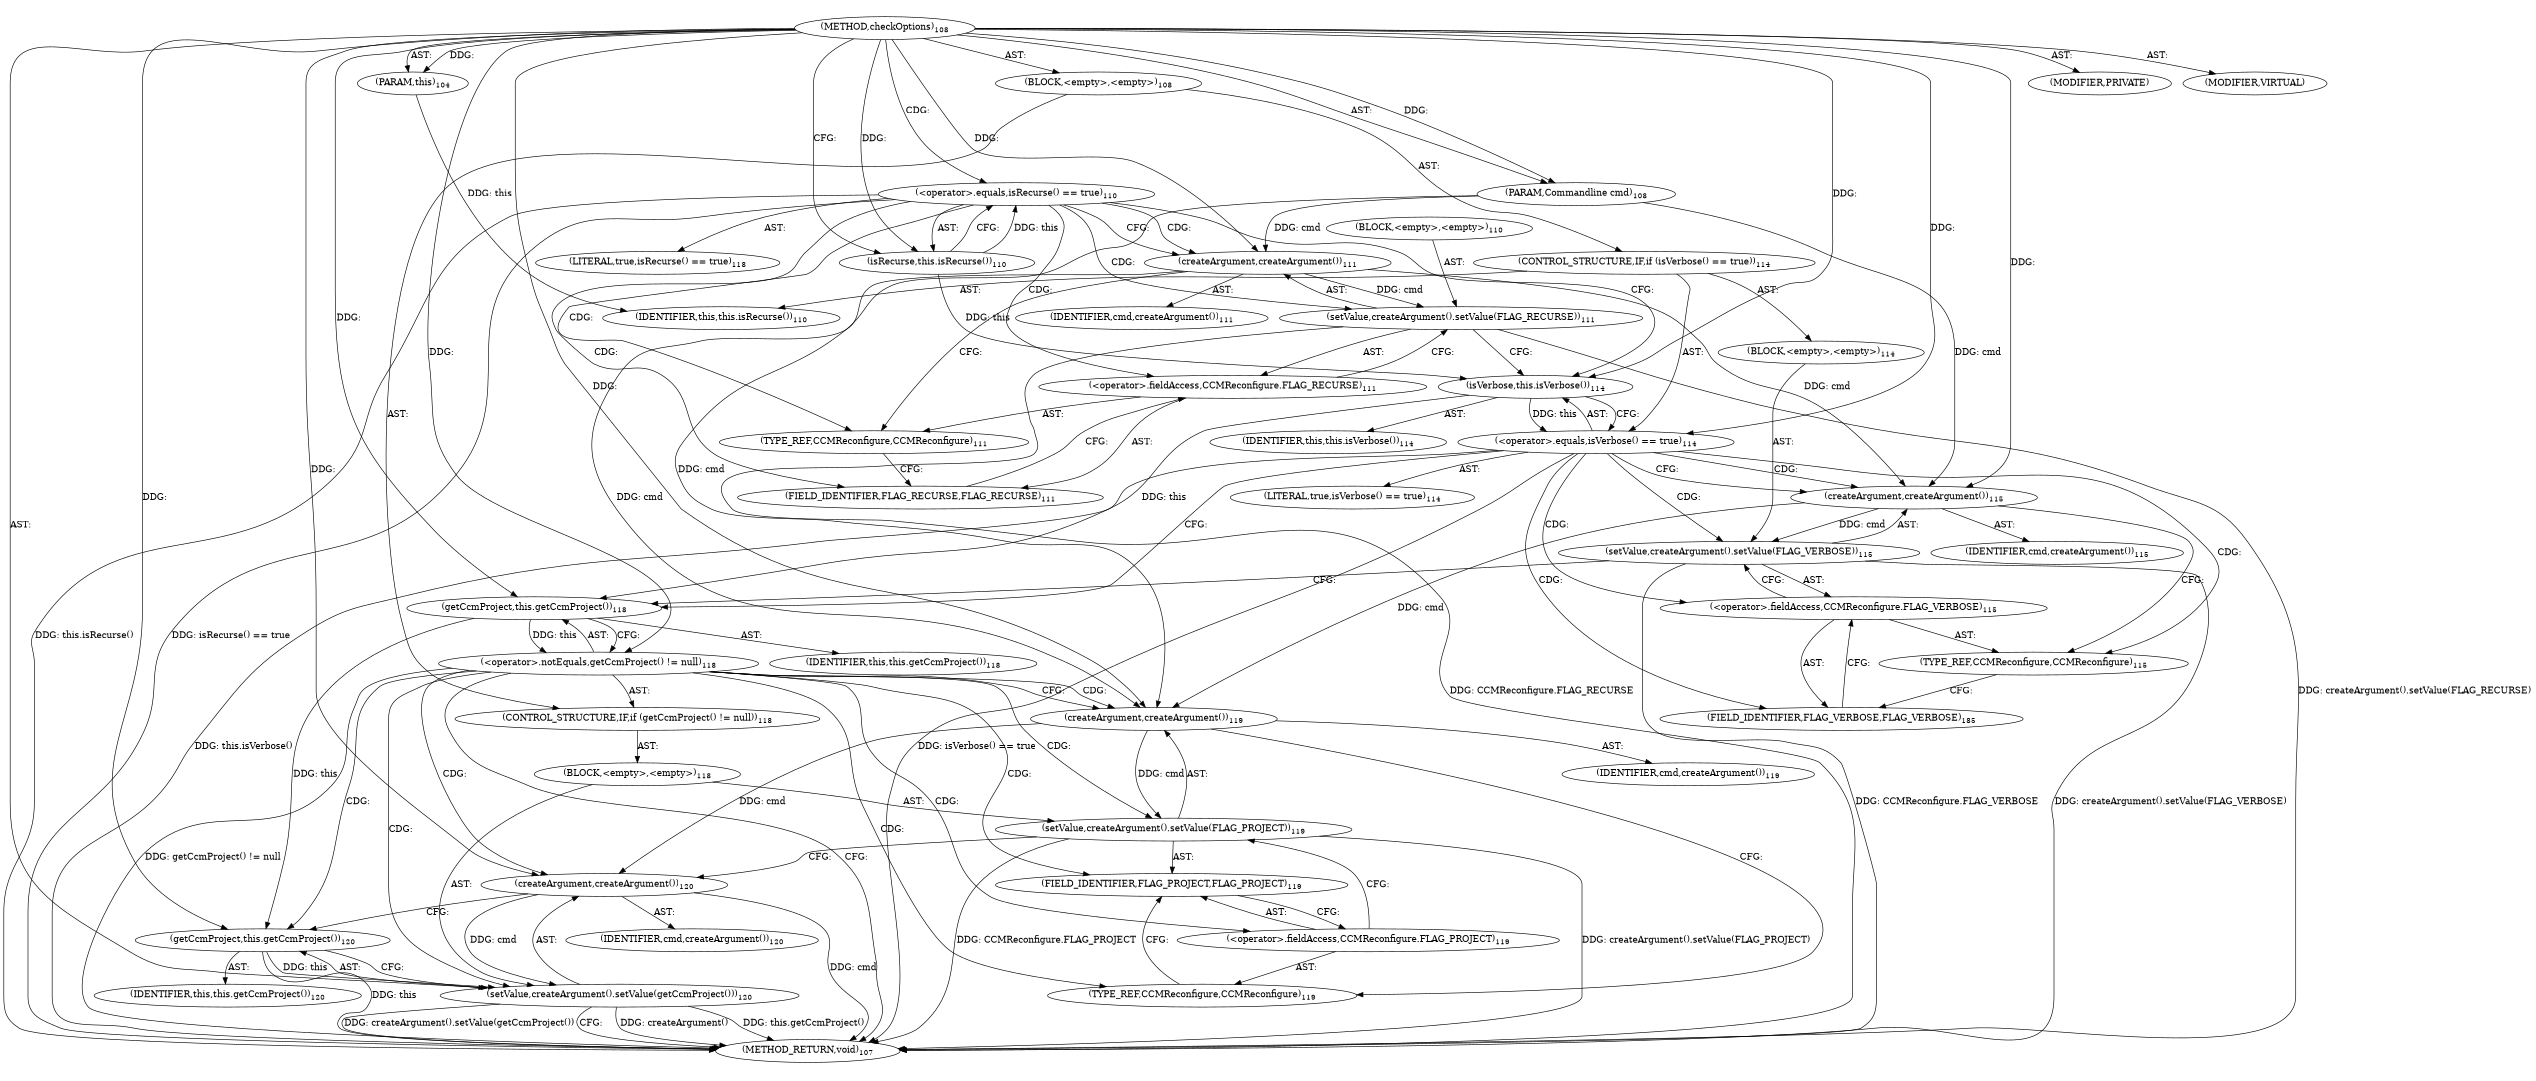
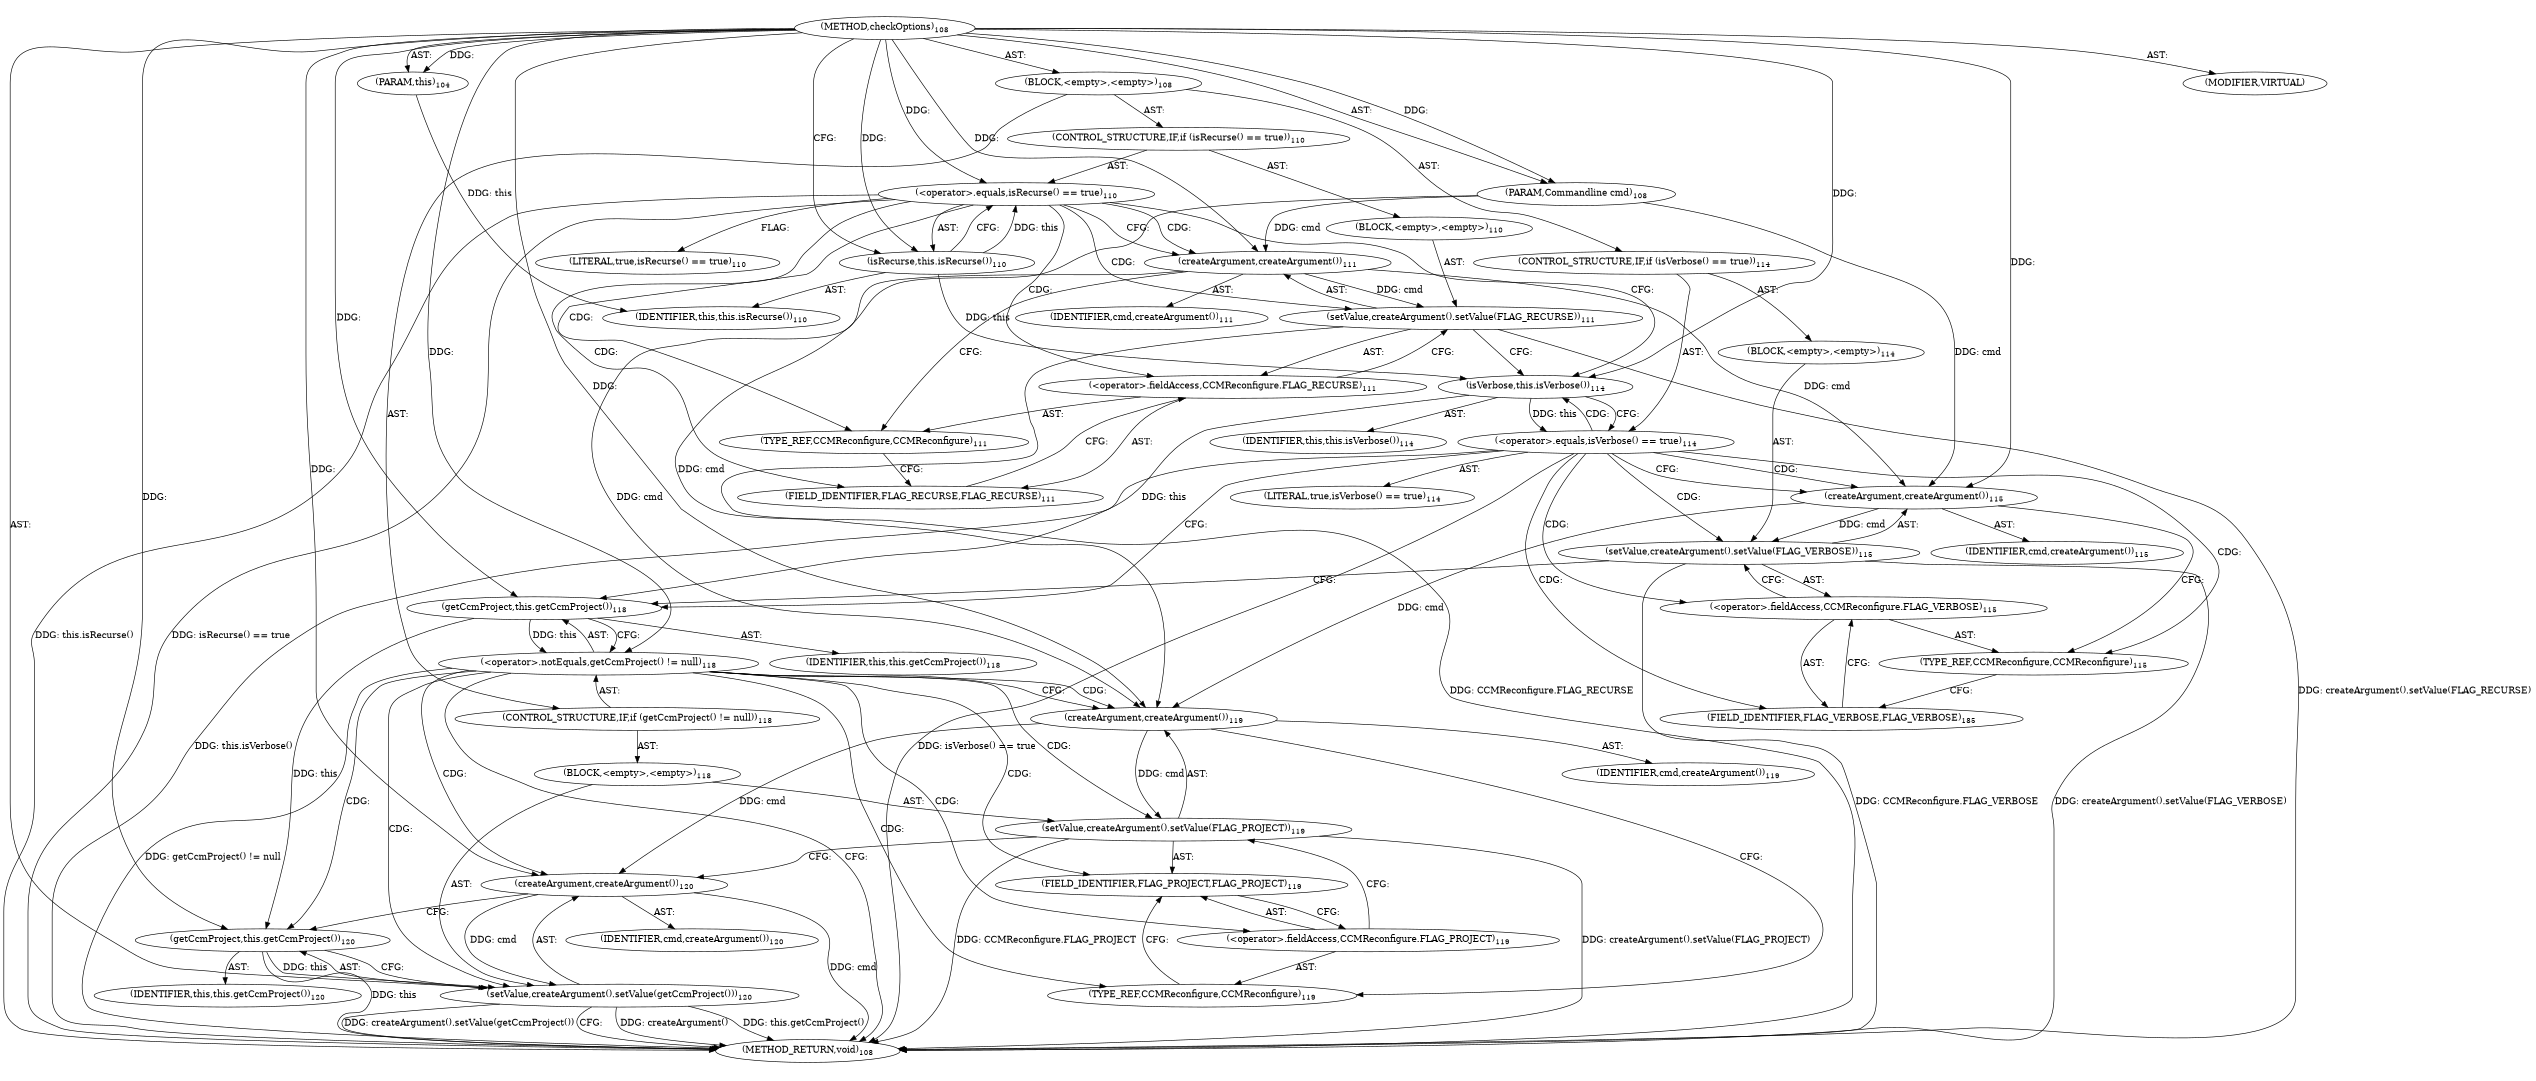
edge "(METHOD,checkOptions)" -> "(<operator>.equals,isVerbose() == true)": removed, label "DDG:"
node "(MODIFIER,PRIVATE)": removed
edge "(METHOD,checkOptions)" -> "(<operator>.equals,isRecurse() == true)": label "CDG: " -> "DDG: "
node "(CONTROL_STRUCTURE,IF,if (isRecurse() == true))": added
edge "(<operator>.equals,isRecurse() == true)" -> "(LITERAL,true,isRecurse() == true)": label "AST: " -> "FLAG: "
node "(LITERAL,true,isRecurse() == true)": text "118" -> "110"
edge "(CONTROL_STRUCTURE,IF,if (isVerbose() == true))" -> "(IDENTIFIER,this,this.isRecurse())": now "(isRecurse,this.isRecurse())" -> "(IDENTIFIER,this,this.isRecurse())"
edge "(<operator>.equals,isVerbose() == true)" -> "(isVerbose,this.isVerbose())": label "AST: " -> "CDG: "
edge "(<operator>.notEquals,getCcmProject() != null)" -> "(CONTROL_STRUCTURE,IF,if (getCcmProject() != null))": reversed
node "(METHOD_RETURN,void)": text "107" -> "108"
